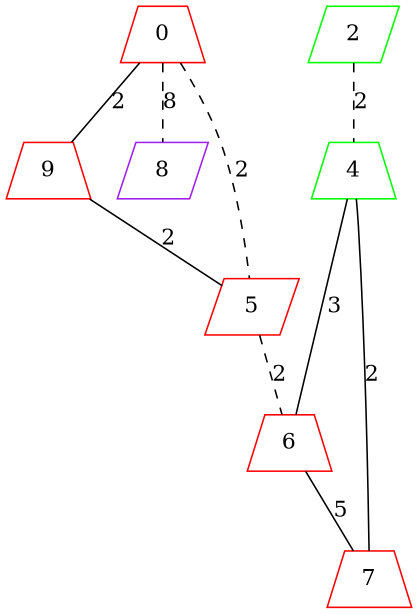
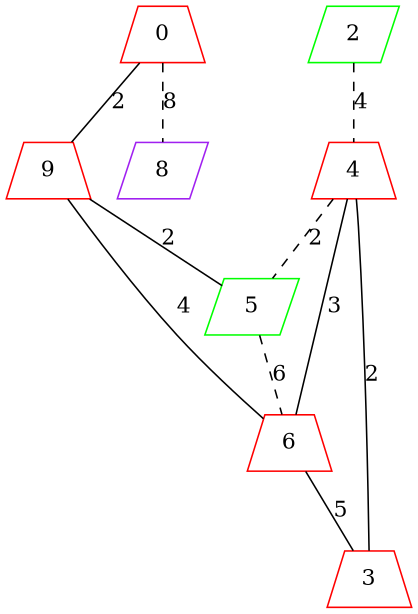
edge "2" -- "4": label "2" -> "4"
edge "0" -- "5": now "4" -- "5"
node "4": color green -> red
node "5": color red -> green
edge "9" -- "6": added, label "4"
edge "5" -- "6": label "2" -> "6"
node "7": label "7" -> "3"
